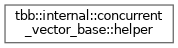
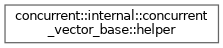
node "tbb::internal::concurrent _vector_base::helper": label "tbb::internal::concurrent _vector_base::helper" -> "concurrent::internal::concurrent _vector_base::helper"
